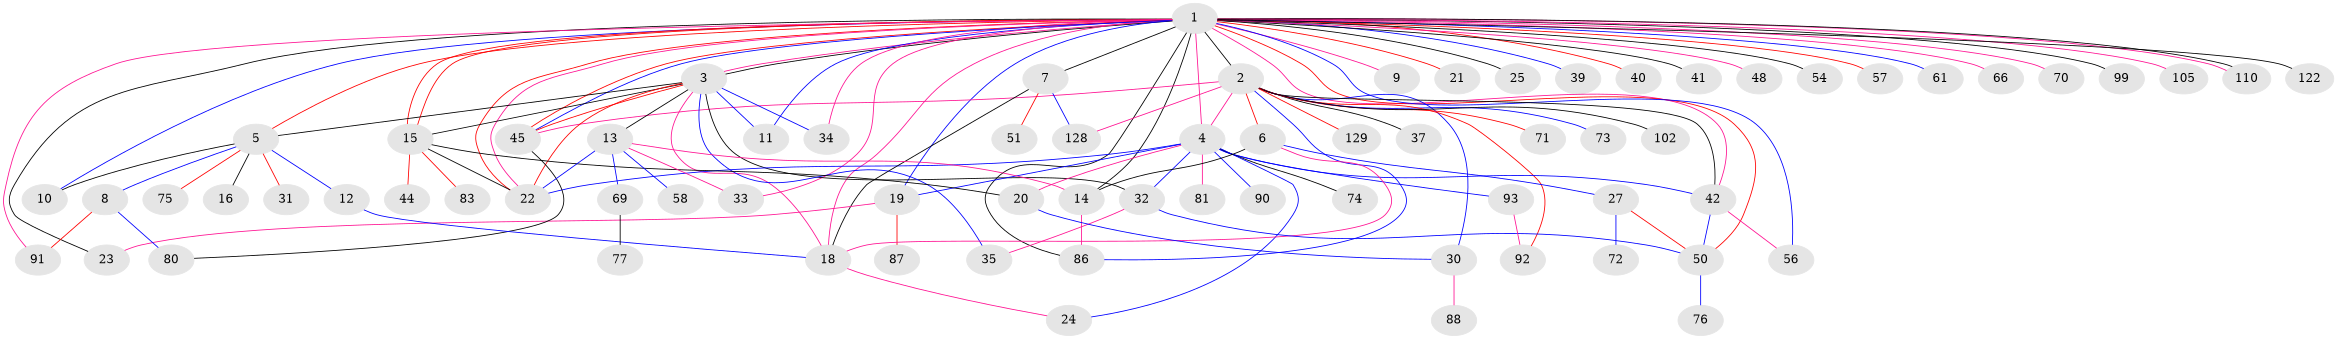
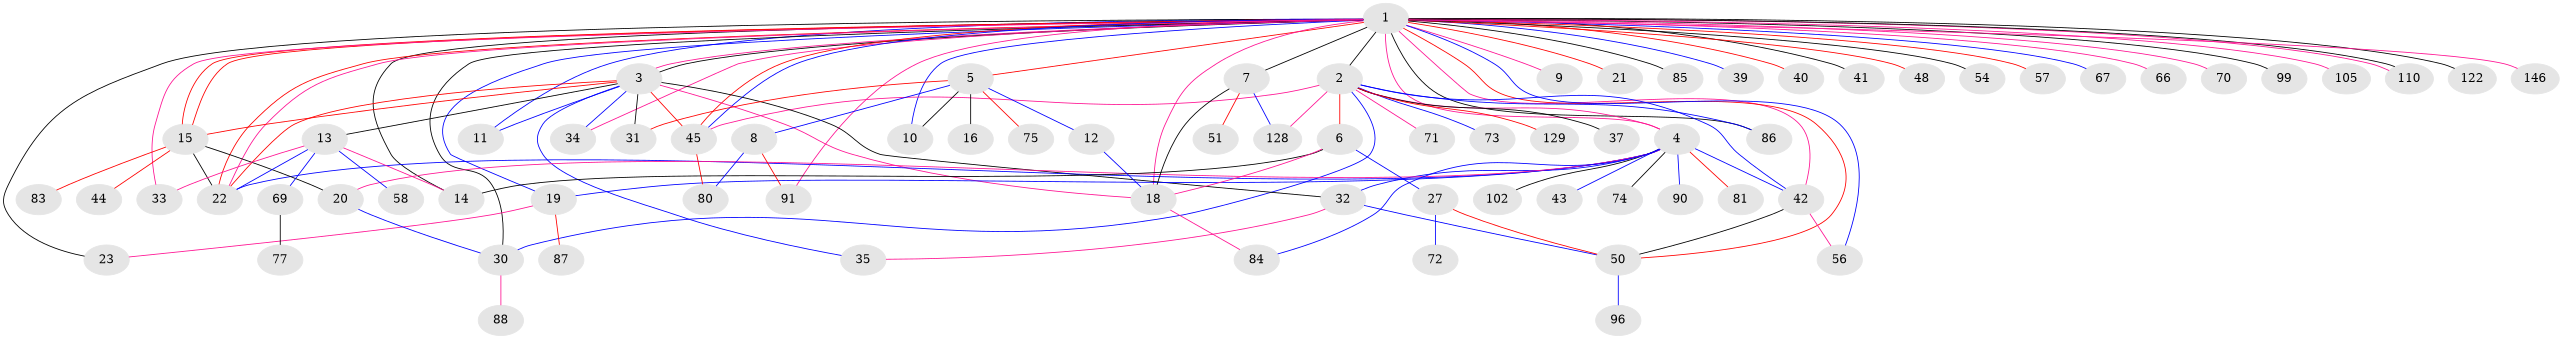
edge "1" -- "48": color deeppink -> red
edge "1" -- "30": added
node "25": label "25" -> "85"
node "61": label "61" -> "67"
node "146": added
edge "2" -- "42": color black -> blue
edge "3" -- "5": now "3" -- "31"
edge "2" -- "102": now "4" -- "102"
edge "3" -- "15": color black -> red
edge "2" -- "71": color red -> deeppink
edge "4" -- "81": color deeppink -> red
node "93": label "93" -> "43"
edge "42" -- "50": color blue -> black
edge "14" -- "86": removed
edge "45" -- "80": color black -> red
node "92": removed
node "24": label "24" -> "84"
node "76": label "76" -> "96"
